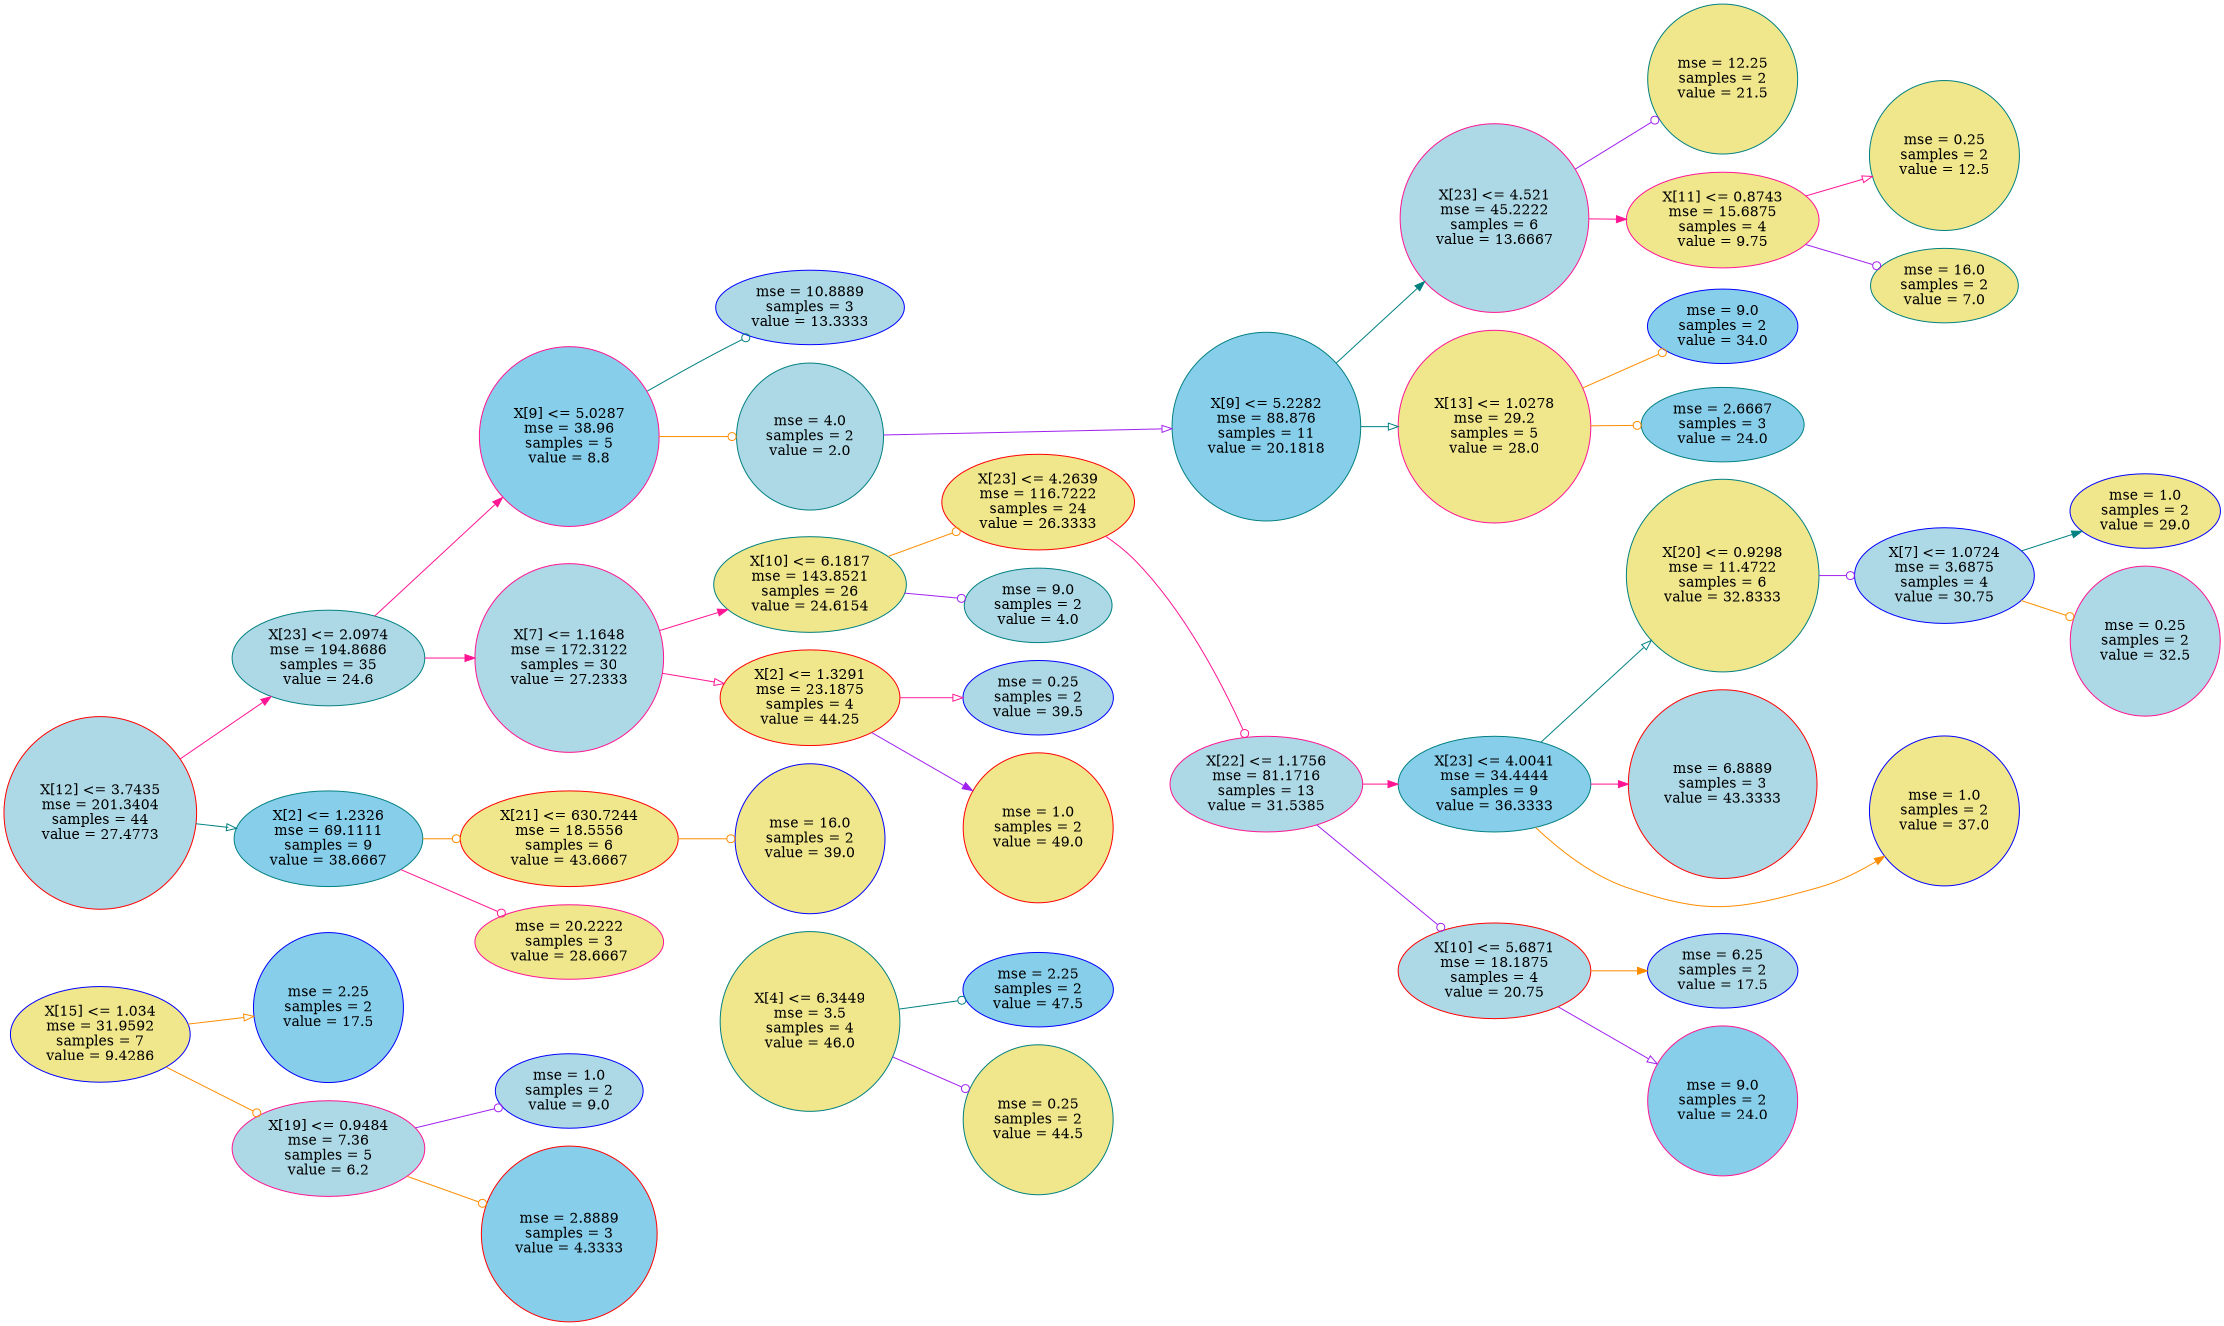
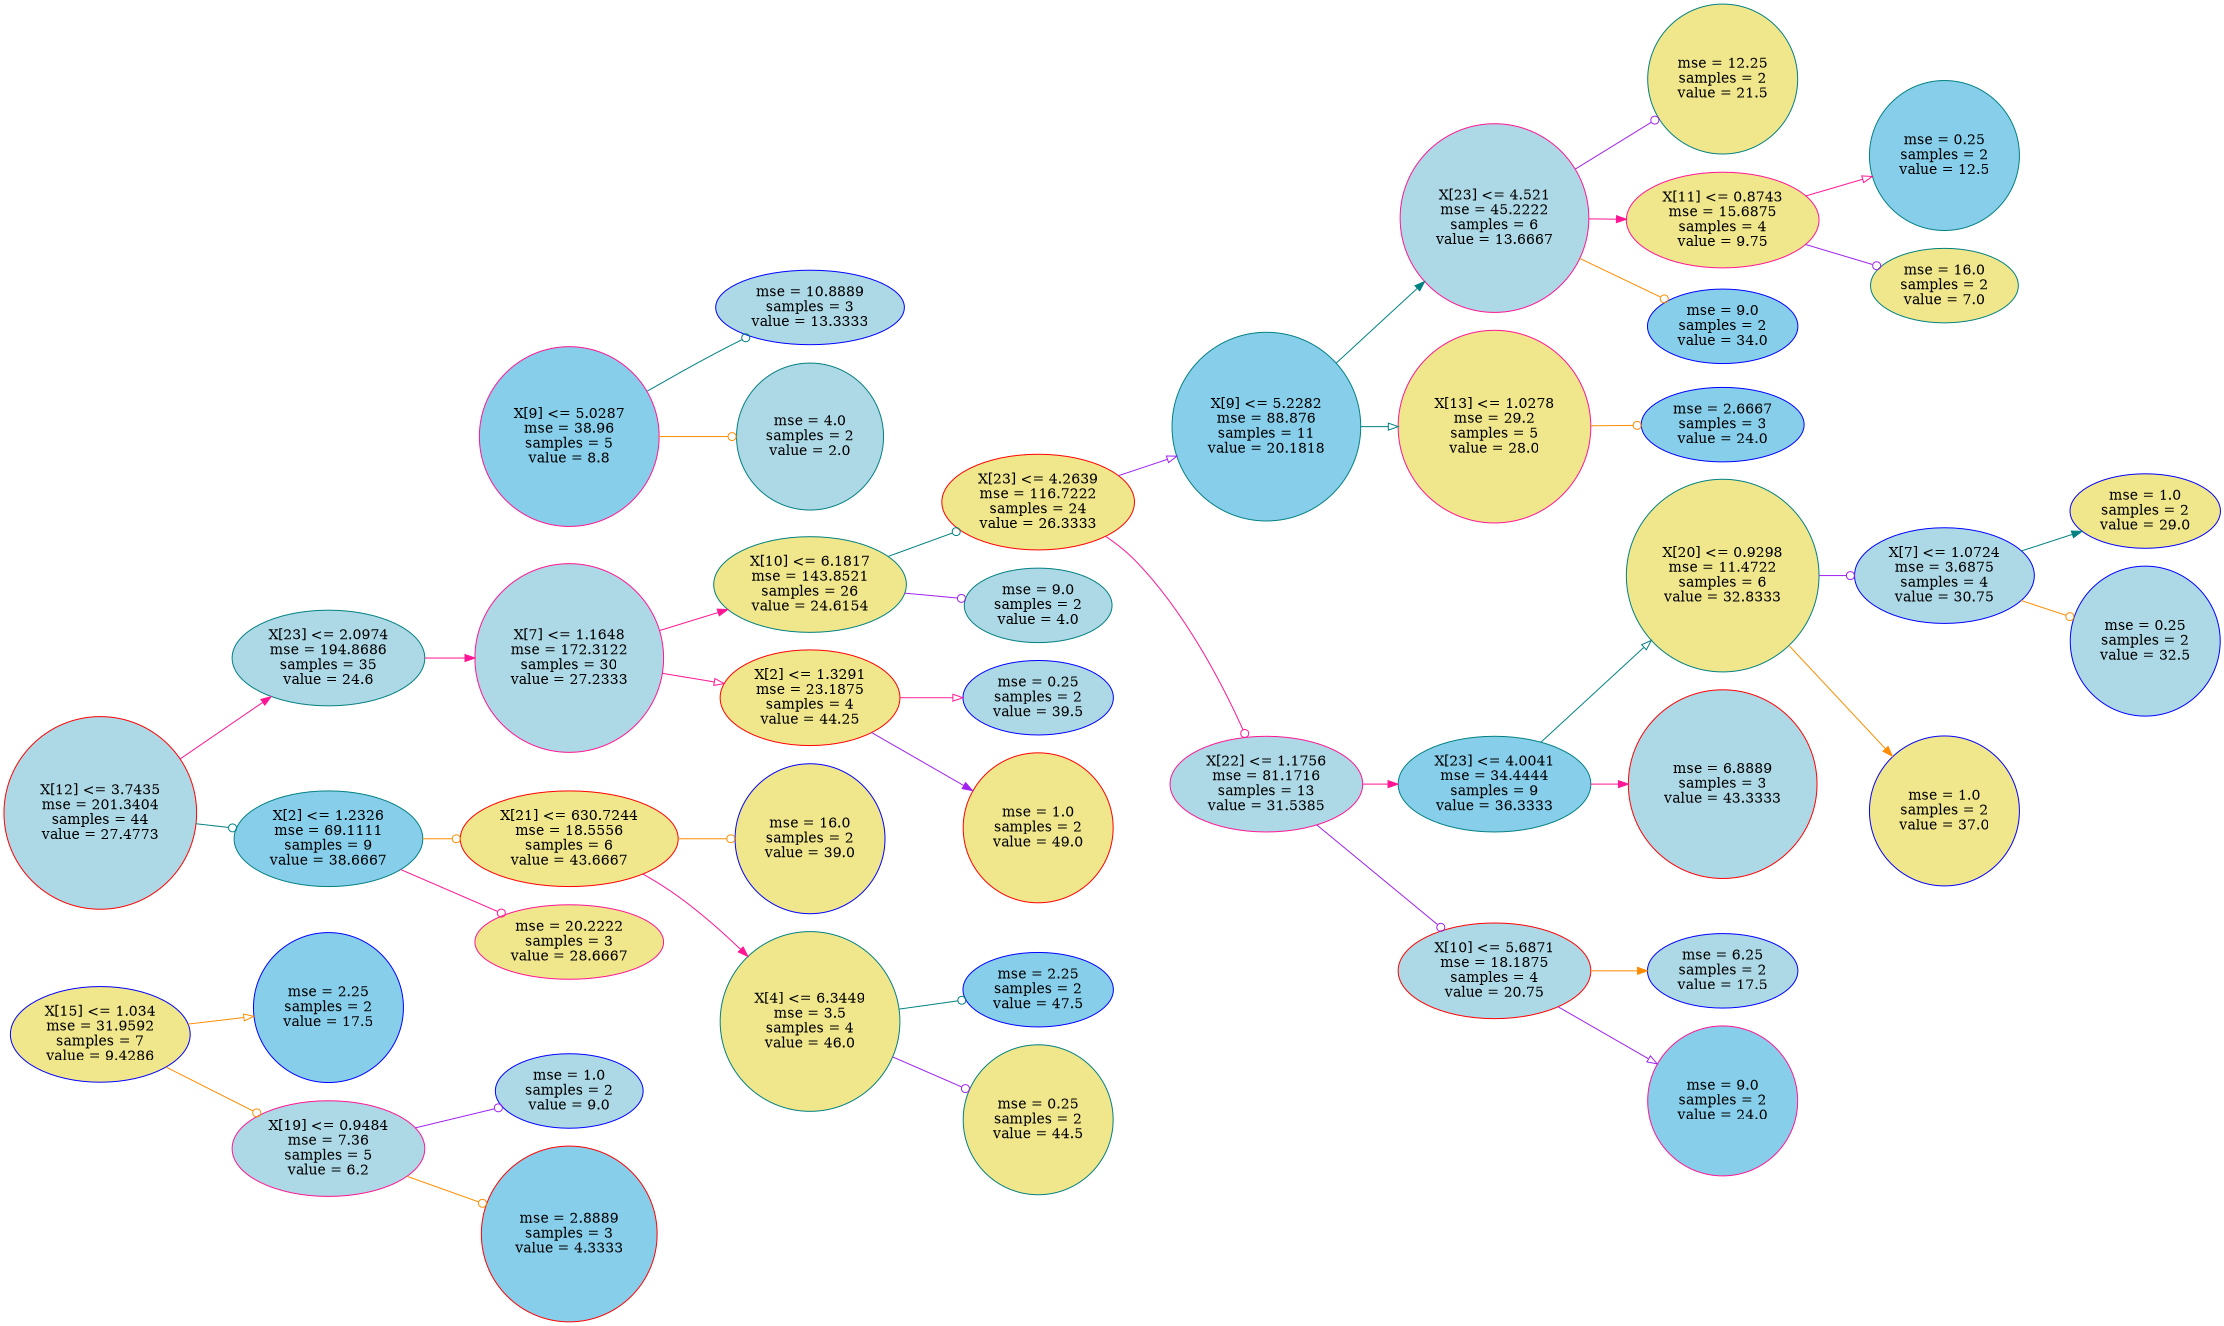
node "mse = 0.25 samples = 2 value = 12.5": fillcolor khaki -> skyblue
edge "X[13] <= 1.0278 mse = 29.2 samples = 5 value = 28.0" -> "mse = 9.0 samples = 2 value = 34.0": now "X[23] <= 4.521 mse = 45.2222 samples = 6 value = 13.6667" -> "mse = 9.0 samples = 2 value = 34.0"
node "mse = 2.6667 samples = 3 value = 24.0": color teal -> blue
edge "mse = 4.0 samples = 2 value = 2.0" -> "X[9] <= 5.2282 mse = 88.876 samples = 11 value = 20.1818": now "X[23] <= 4.2639 mse = 116.7222 samples = 24 value = 26.3333" -> "X[9] <= 5.2282 mse = 88.876 samples = 11 value = 20.1818"
edge "X[10] <= 6.1817 mse = 143.8521 samples = 26 value = 24.6154" -> "X[23] <= 4.2639 mse = 116.7222 samples = 24 value = 26.3333": color darkorange -> teal
edge "X[23] <= 2.0974 mse = 194.8686 samples = 35 value = 24.6" -> "X[9] <= 5.0287 mse = 38.96 samples = 5 value = 8.8": removed
node "mse = 0.25 samples = 2 value = 32.5": color deeppink -> blue
edge "X[12] <= 3.7435 mse = 201.3404 samples = 44 value = 27.4773" -> "X[2] <= 1.2326 mse = 69.1111 samples = 9 value = 38.6667": arrowhead onormal -> odot
edge "X[23] <= 4.0041 mse = 34.4444 samples = 9 value = 36.3333" -> "mse = 1.0 samples = 2 value = 37.0": now "X[20] <= 0.9298 mse = 11.4722 samples = 6 value = 32.8333" -> "mse = 1.0 samples = 2 value = 37.0"
edge "X[21] <= 630.7244 mse = 18.5556 samples = 6 value = 43.6667" -> "X[4] <= 6.3449 mse = 3.5 samples = 4 value = 46.0": added
